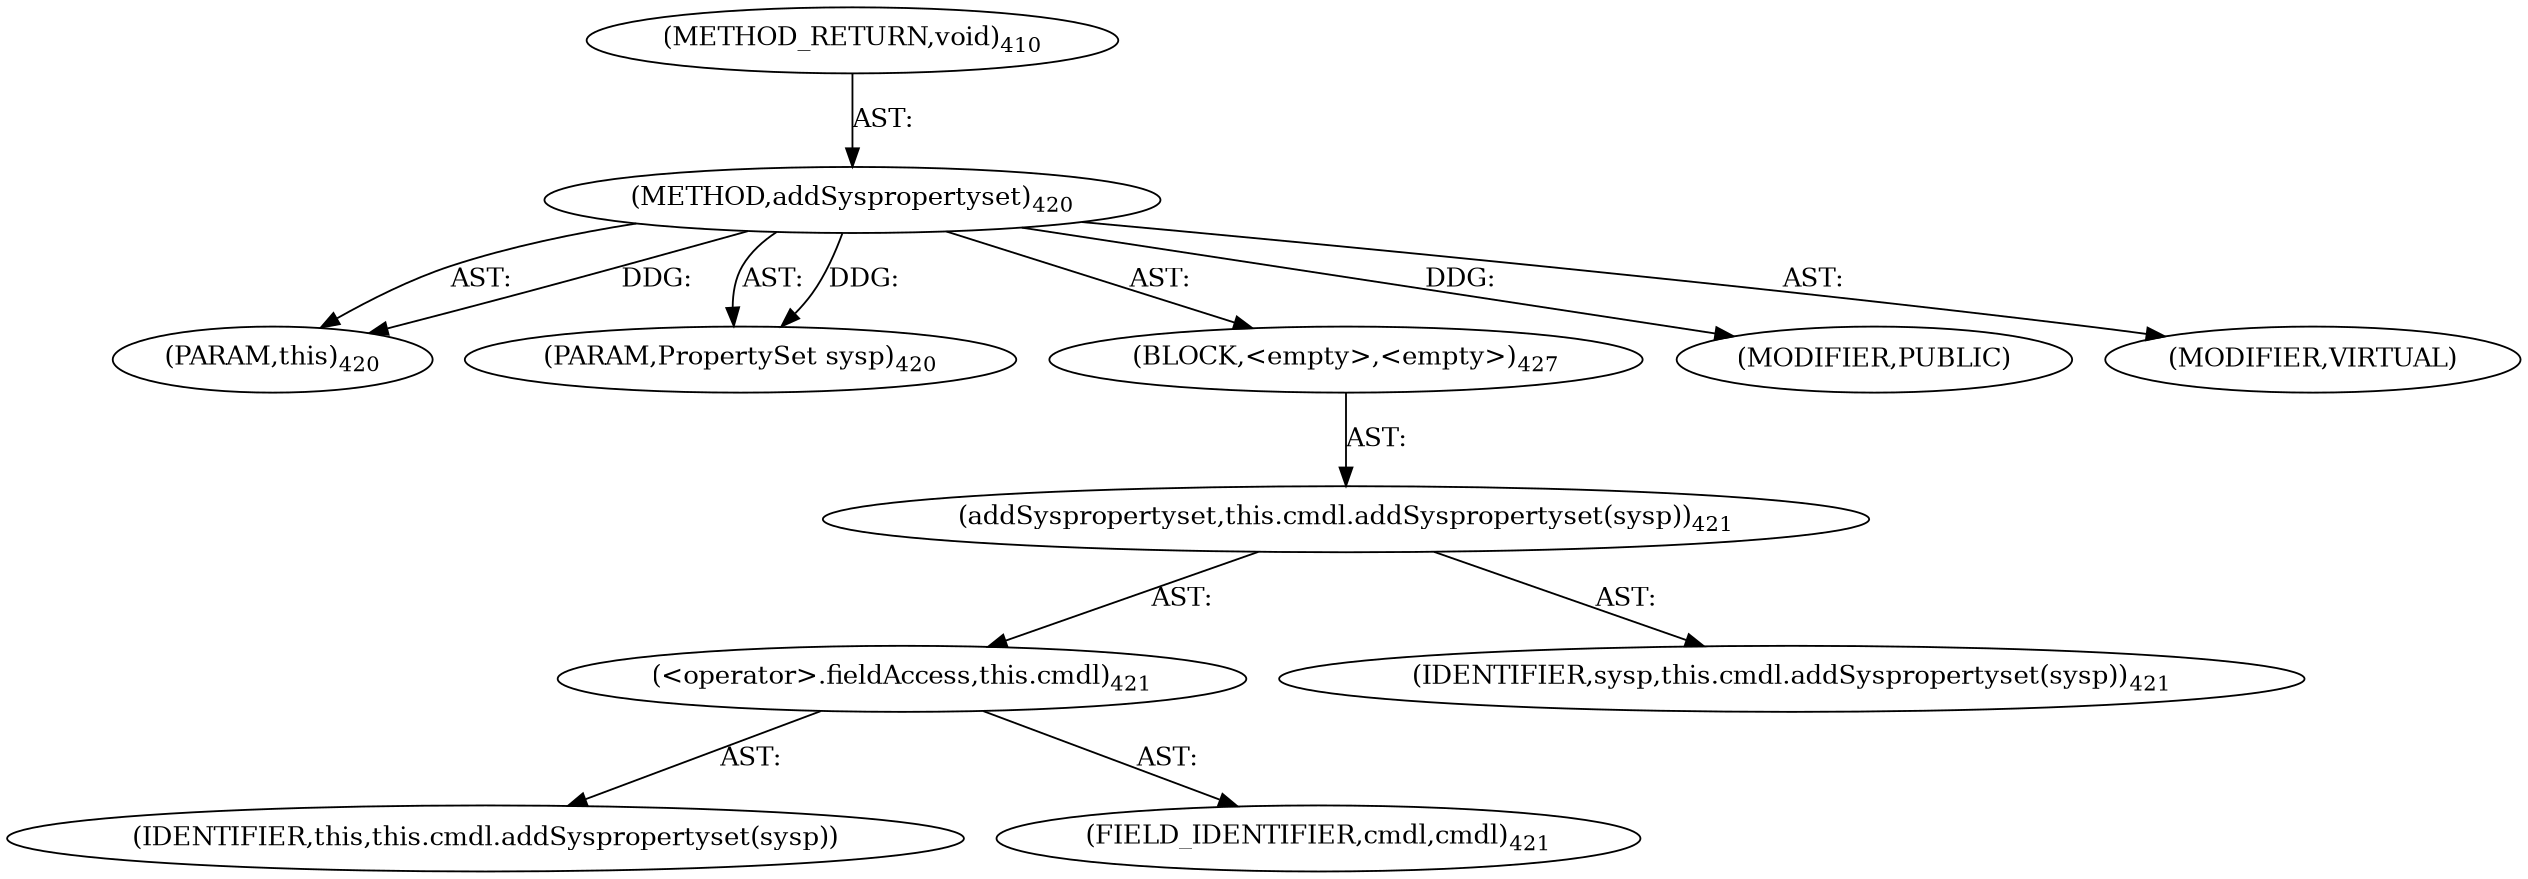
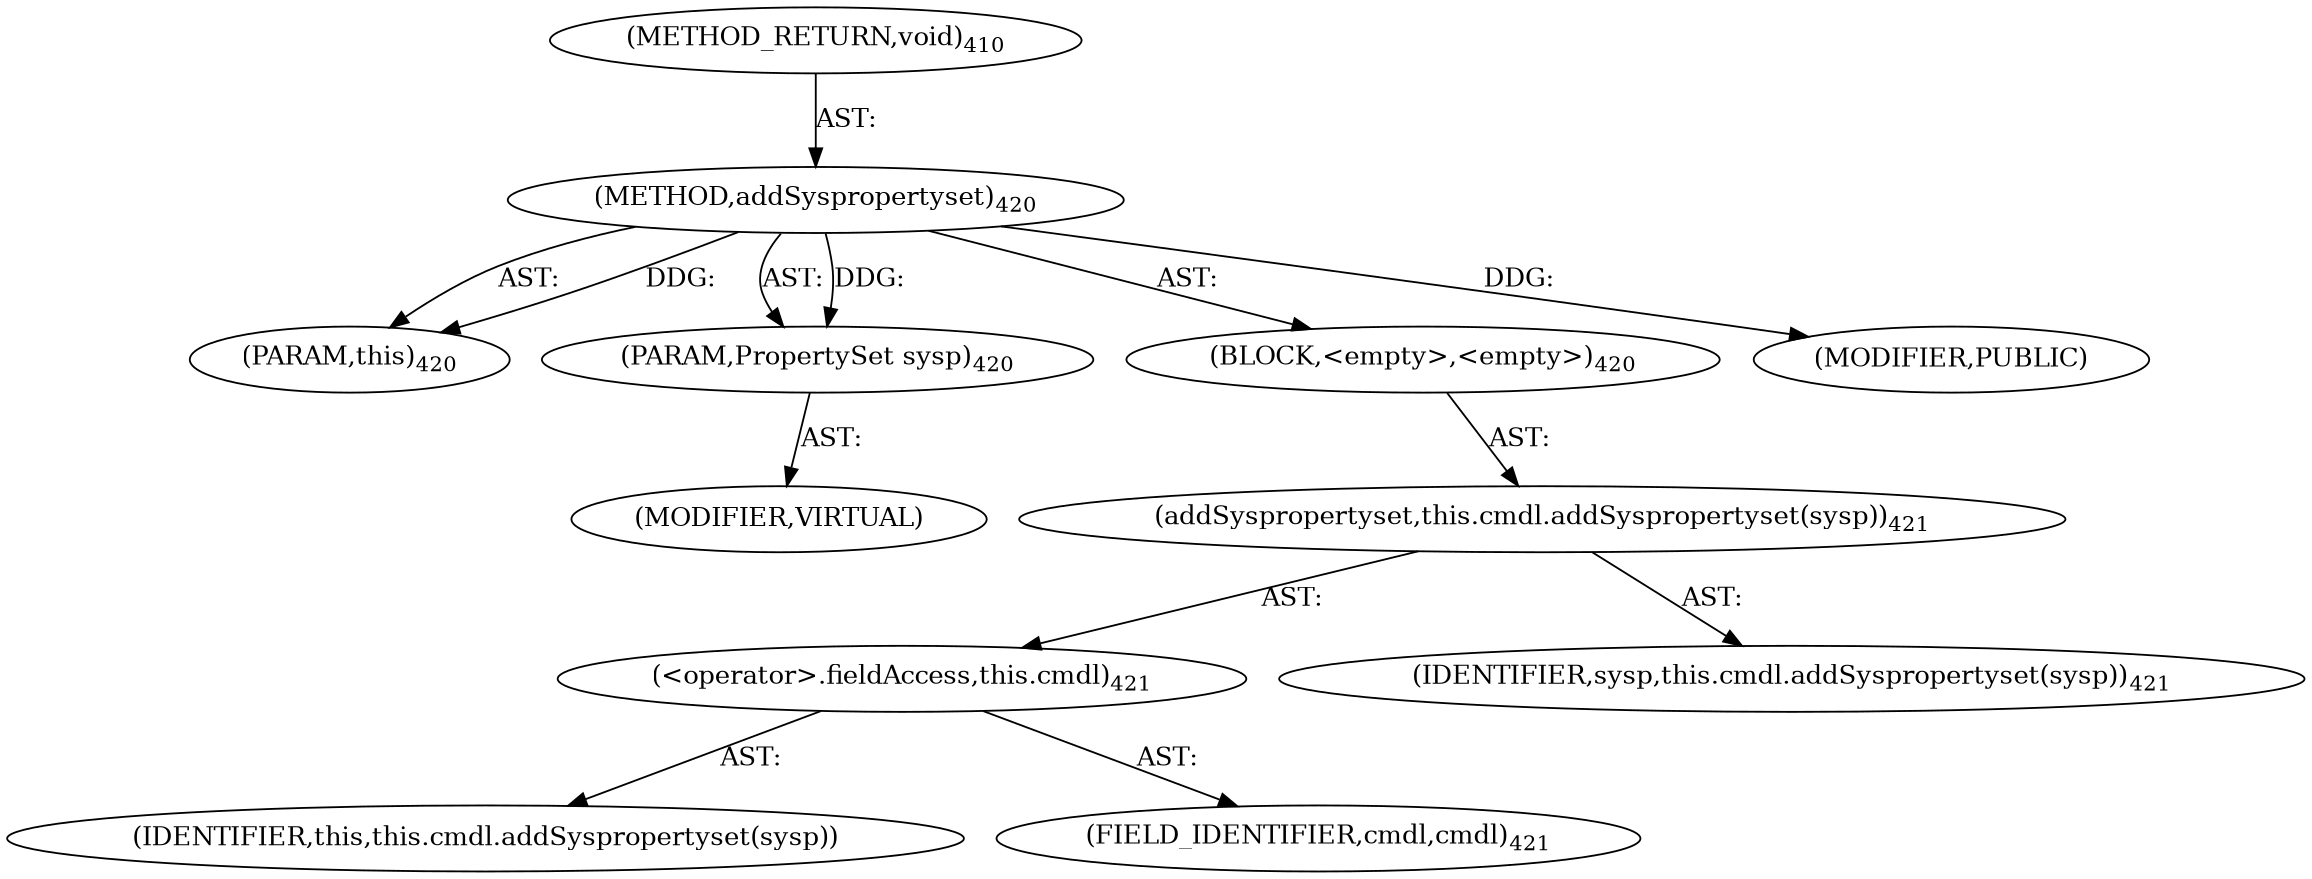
edge "(METHOD,addSyspropertyset)" -> "(MODIFIER,VIRTUAL)": now "(PARAM,PropertySet sysp)" -> "(MODIFIER,VIRTUAL)"
node "(BLOCK,<empty>,<empty>)": text "427" -> "420"
